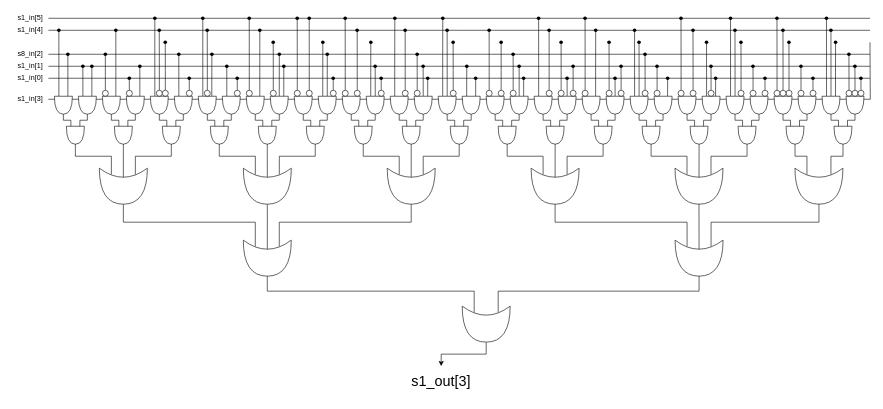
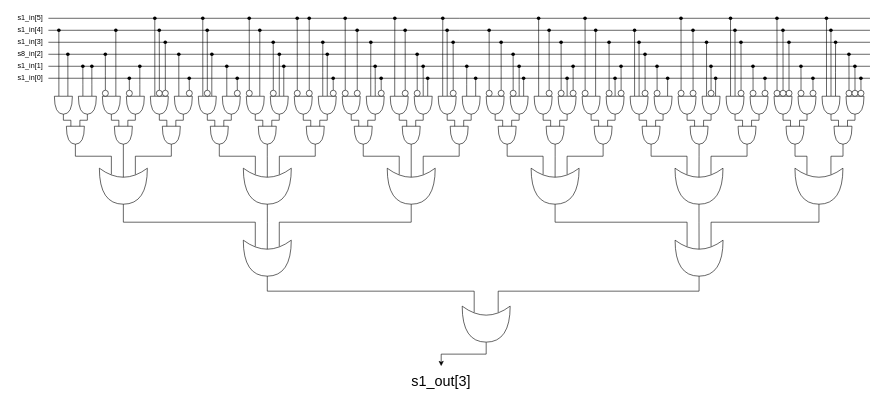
node "s1_in[3]": moved (30, 99) -> (30, 42)
